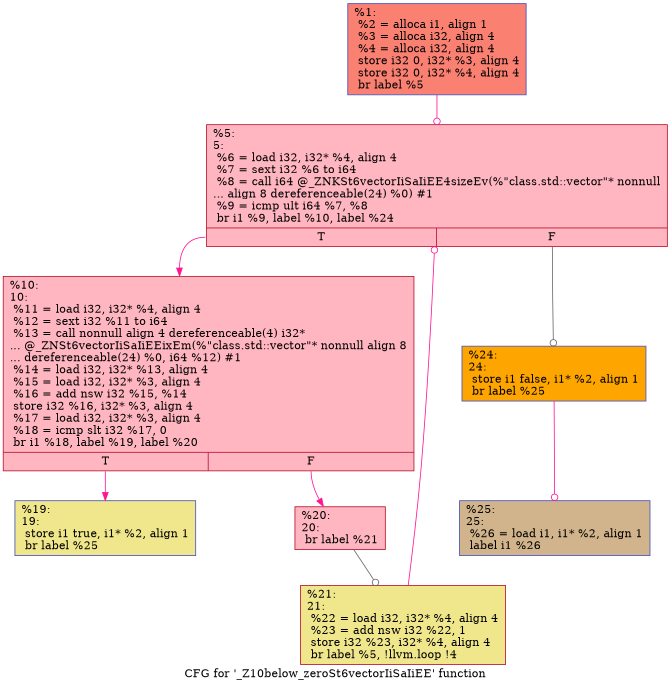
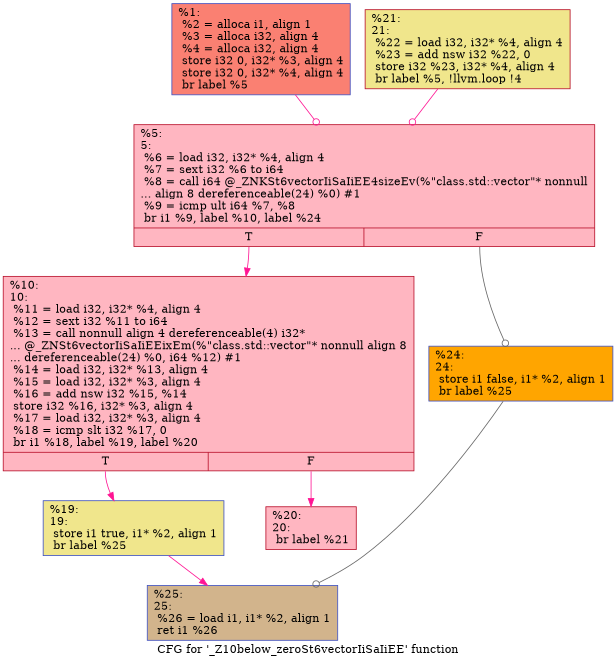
edge "%24:" -> "%25:": color deeppink -> gray40
node "%25:": text "label i1 %26" -> "ret i1 %26"
edge "%20:" -> "%21:": removed
edge "%19:" -> "%25:": added
node "%21:": text "%23 = add nsw i32 %22, 1" -> "%23 = add nsw i32 %22, 0"
